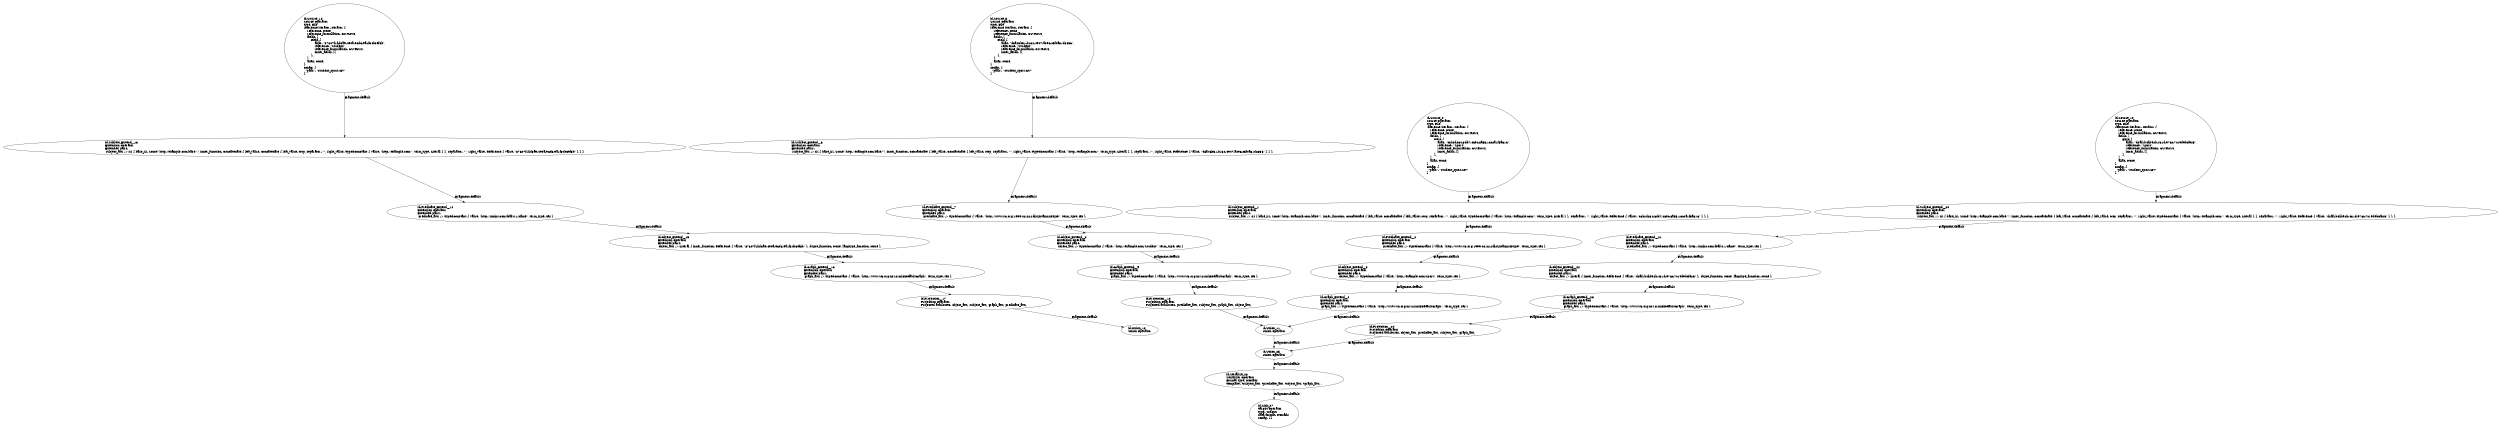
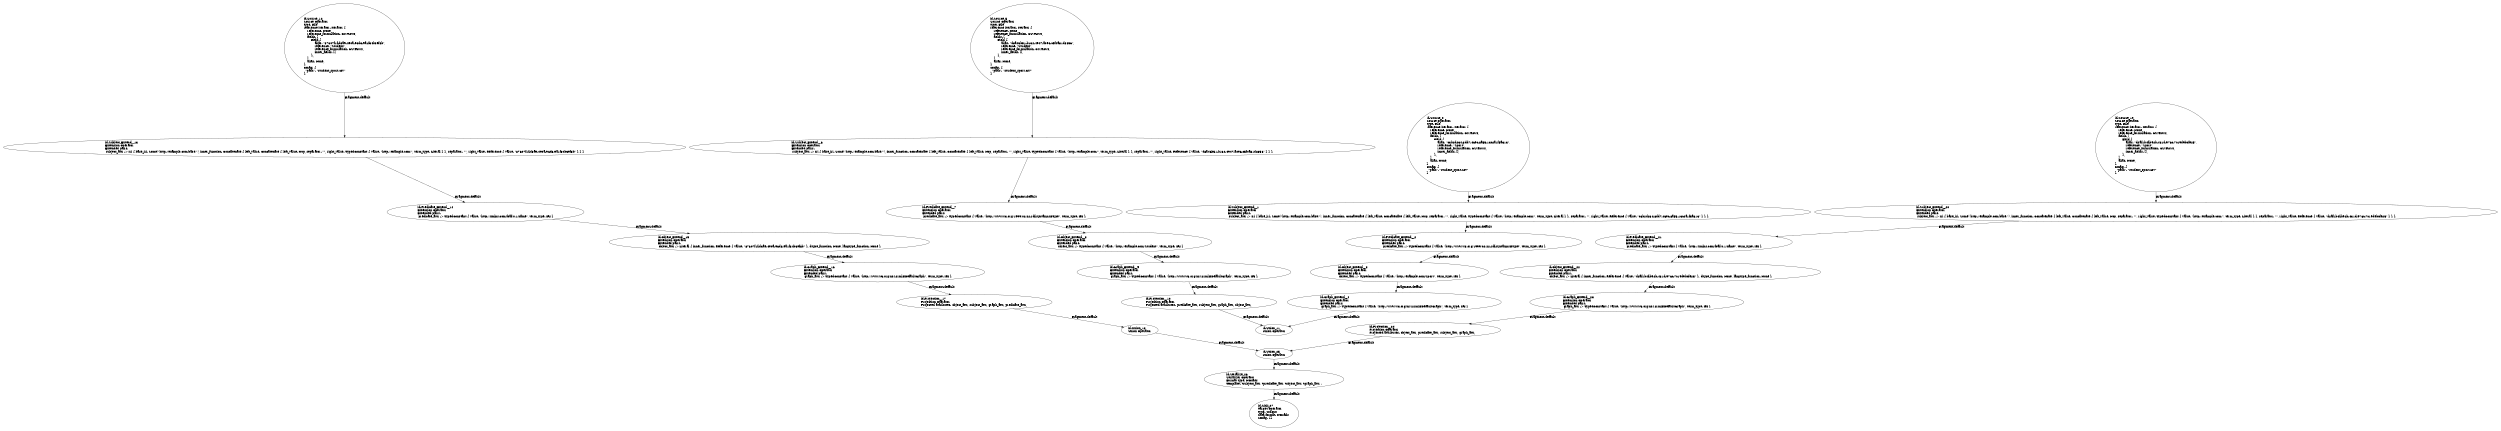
edge "id:Union_11 Union Operator" -> "id:Union_25 Union Operator": now "id:Union_18 Union Operator" -> "id:Union_25 Union Operator"
